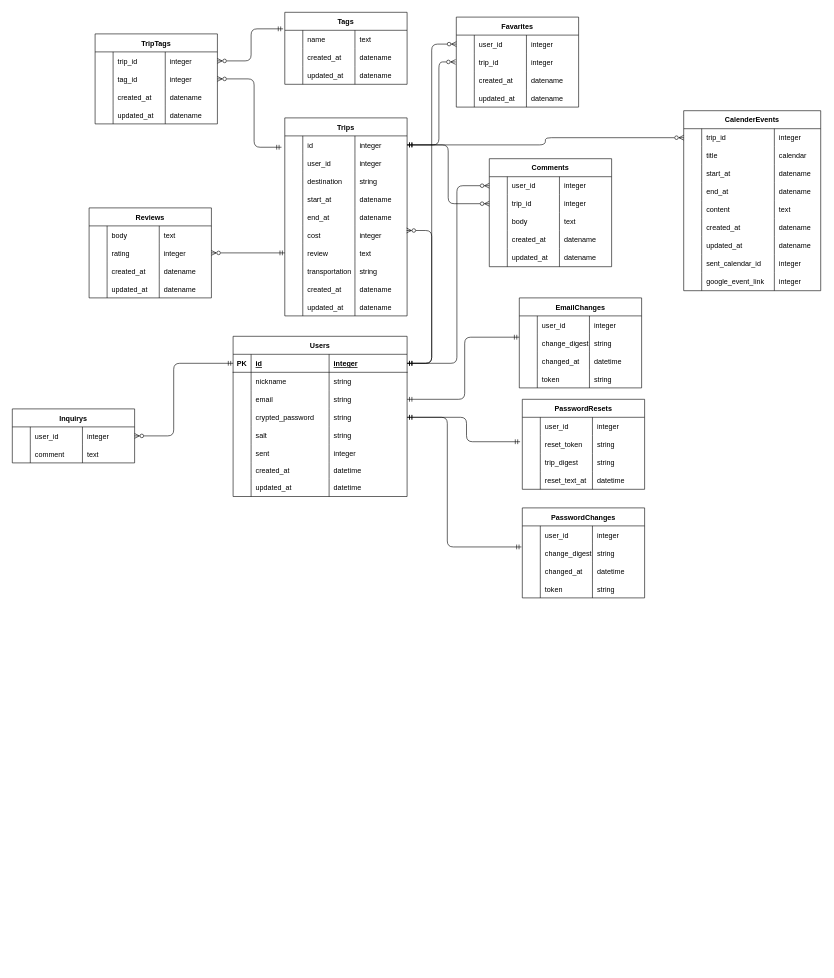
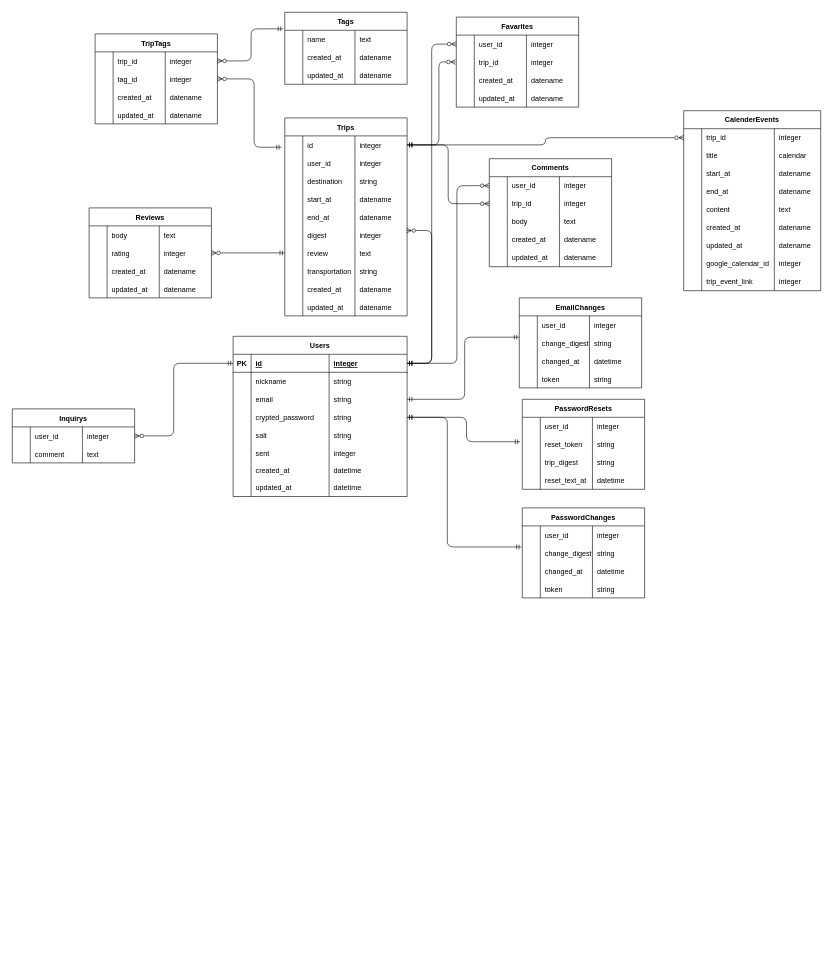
node "cost": label "cost" -> "digest"
node "sent_calendar_id": label "sent_calendar_id" -> "google_calendar_id"
node "google_event_link": label "google_event_link" -> "trip_event_link"
